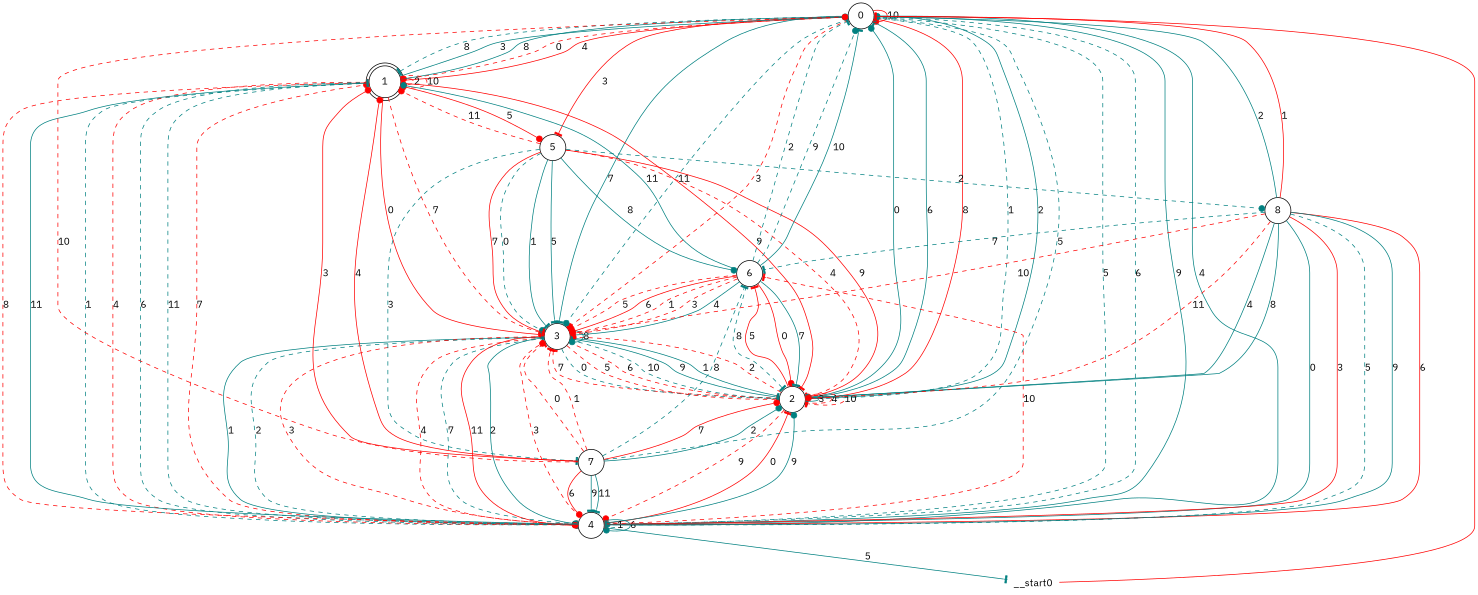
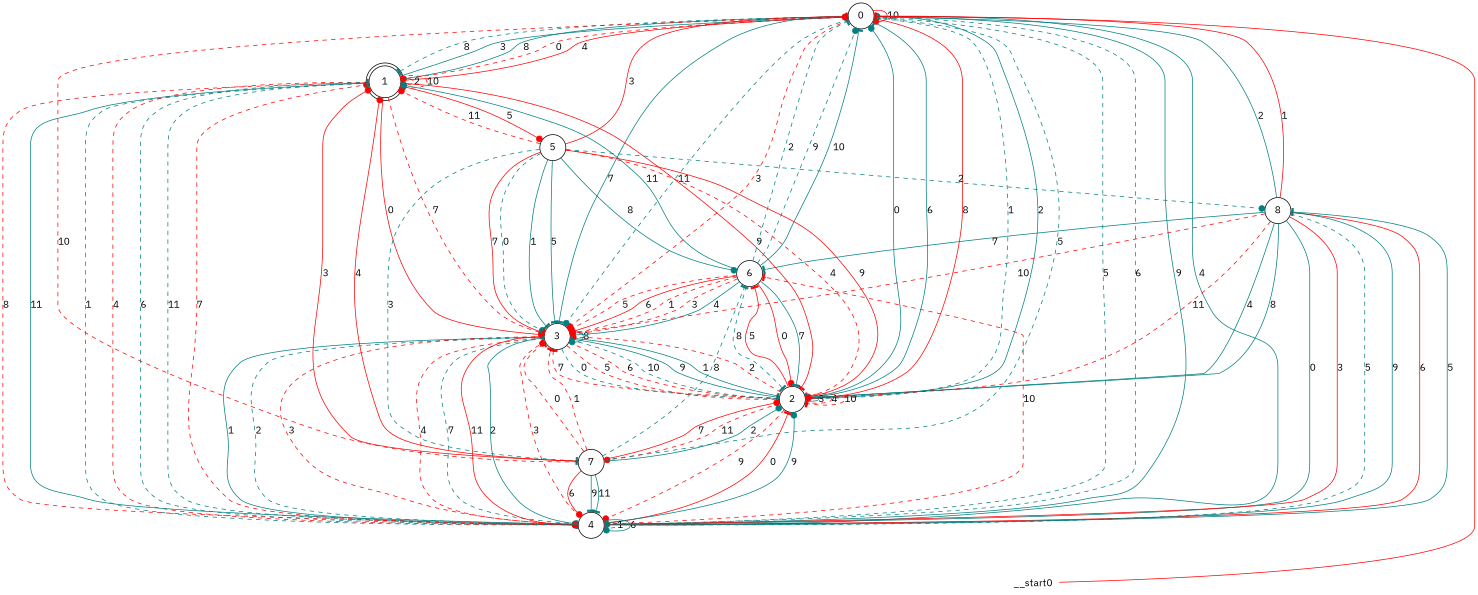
edge "0" -> "5": reversed
edge "8" -> "6": style dashed -> solid
edge "2" -> "7": added, label "11"
edge "4" -> "__start0": now "4" -> "8"
